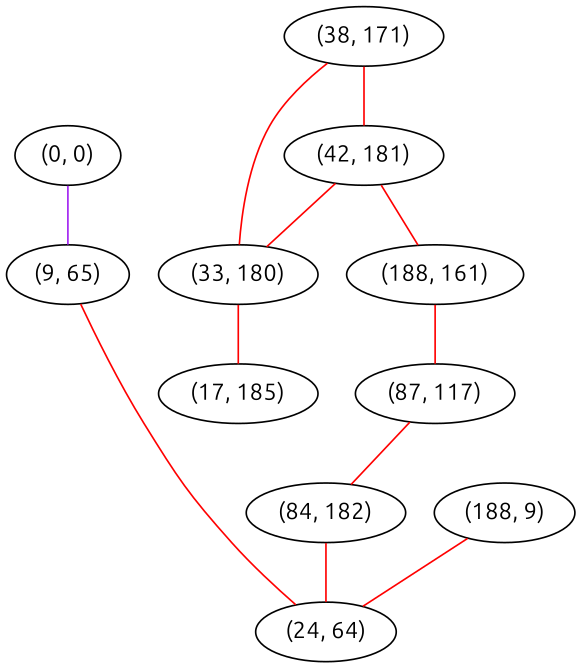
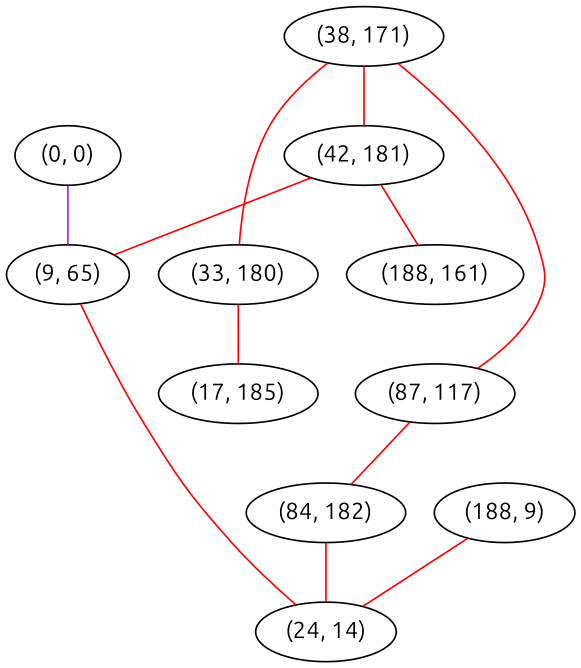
edge "(42, 181)" -- "(33, 180)": now "(42, 181)" -- "(9, 65)"
edge "(188, 161)" -- "(87, 117)": now "(38, 171)" -- "(87, 117)"
node "(24, 64)": label "(24, 64)" -> "(24, 14)"
